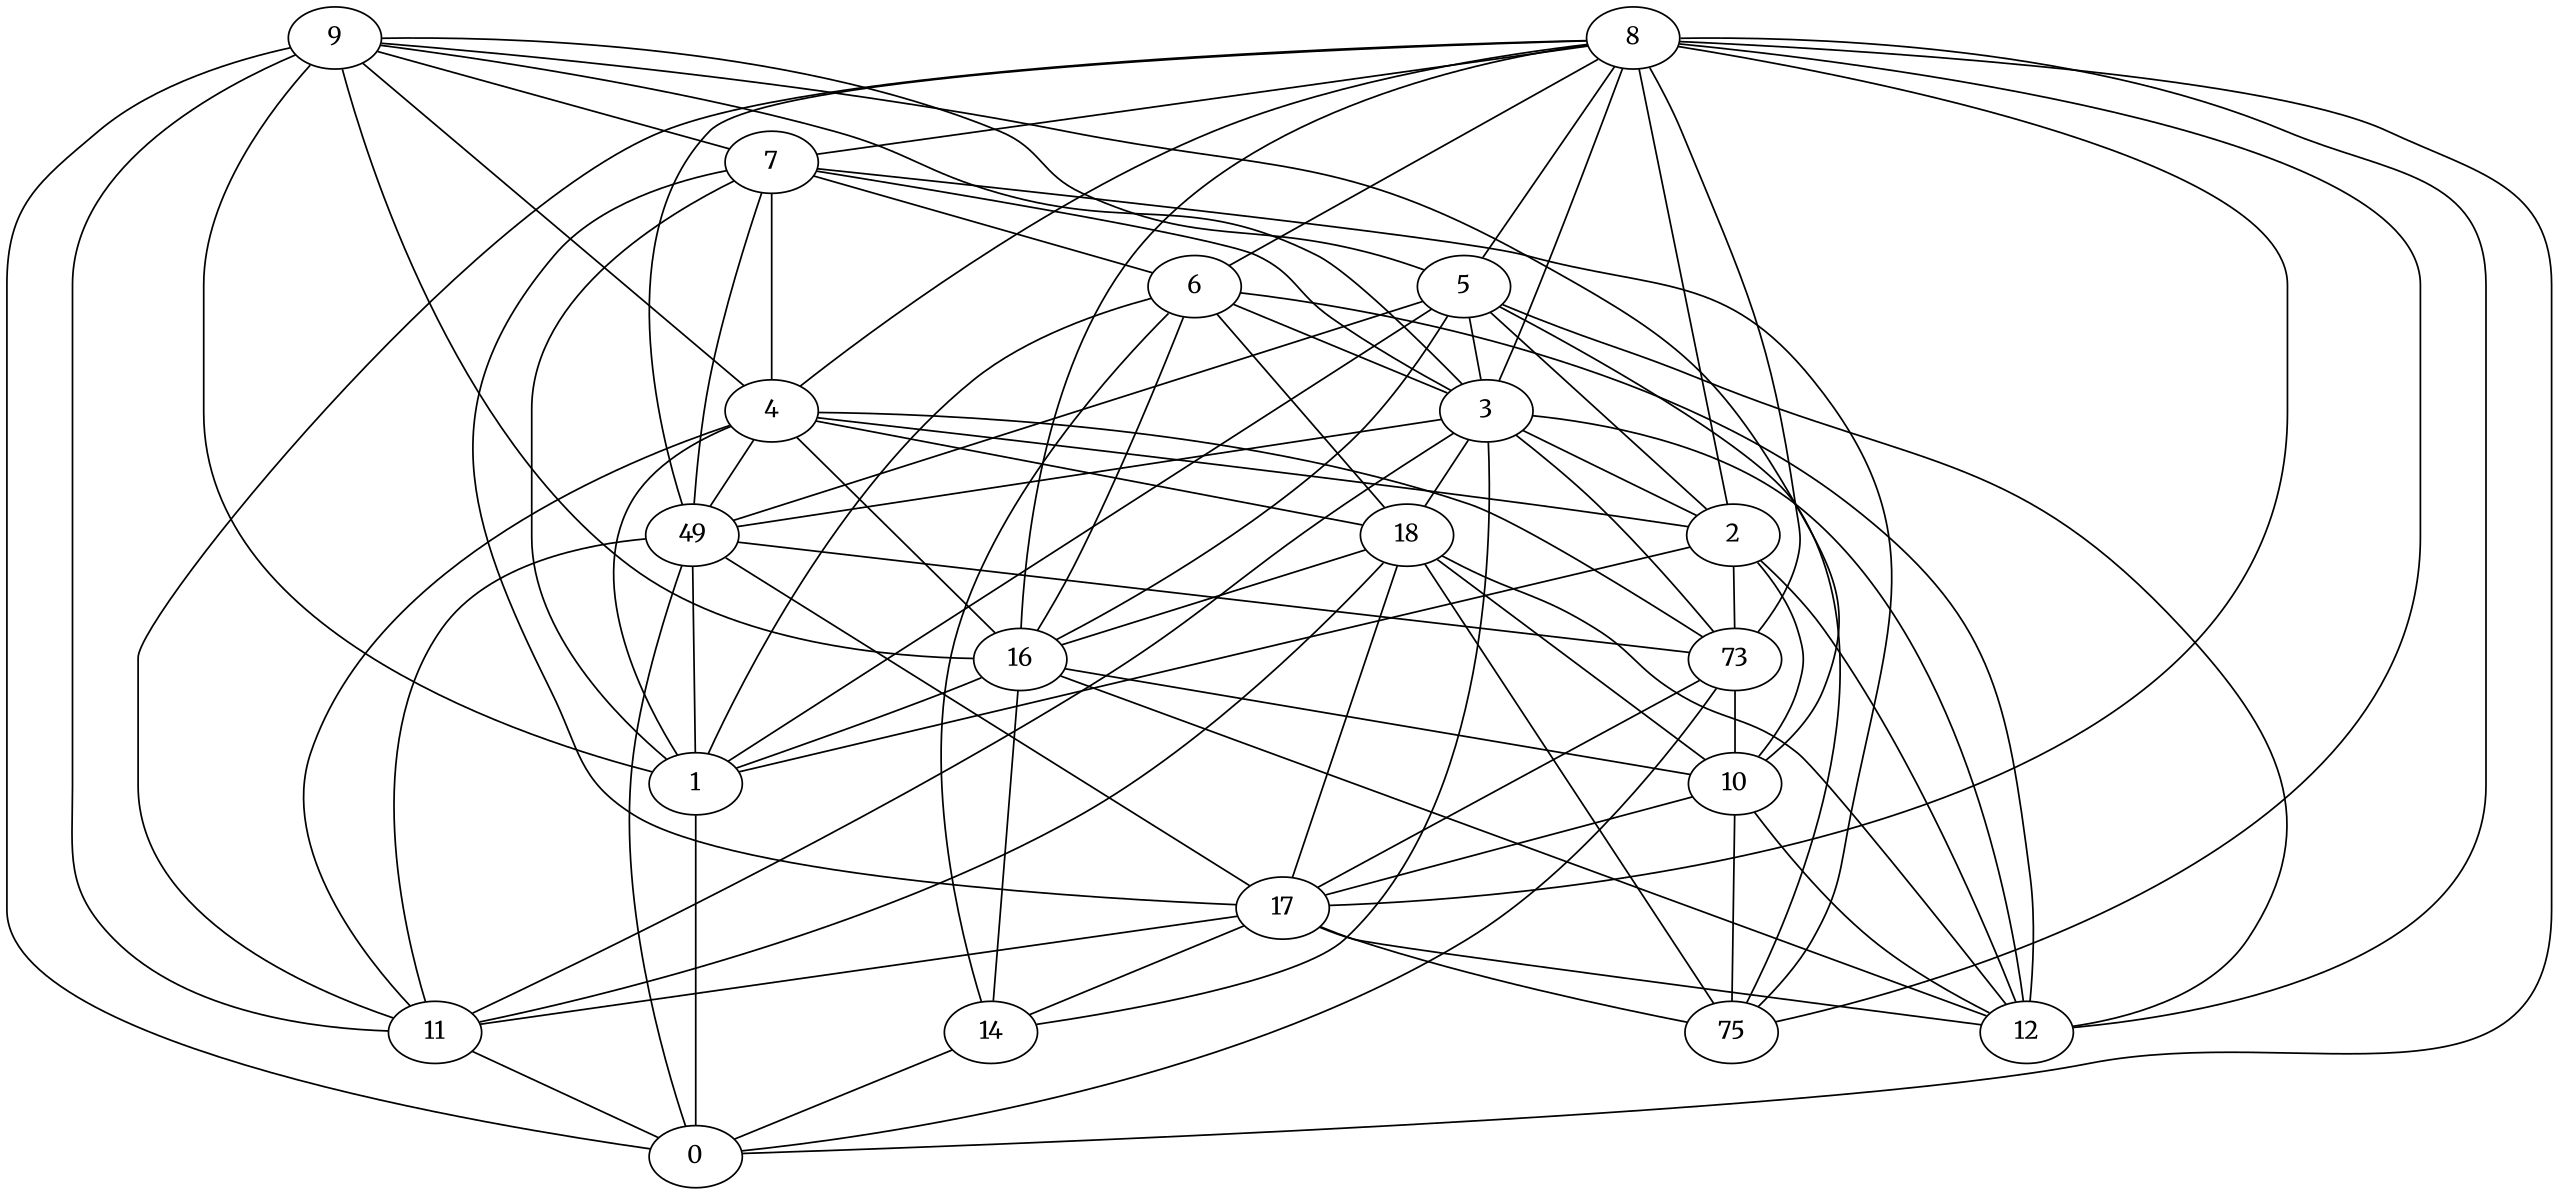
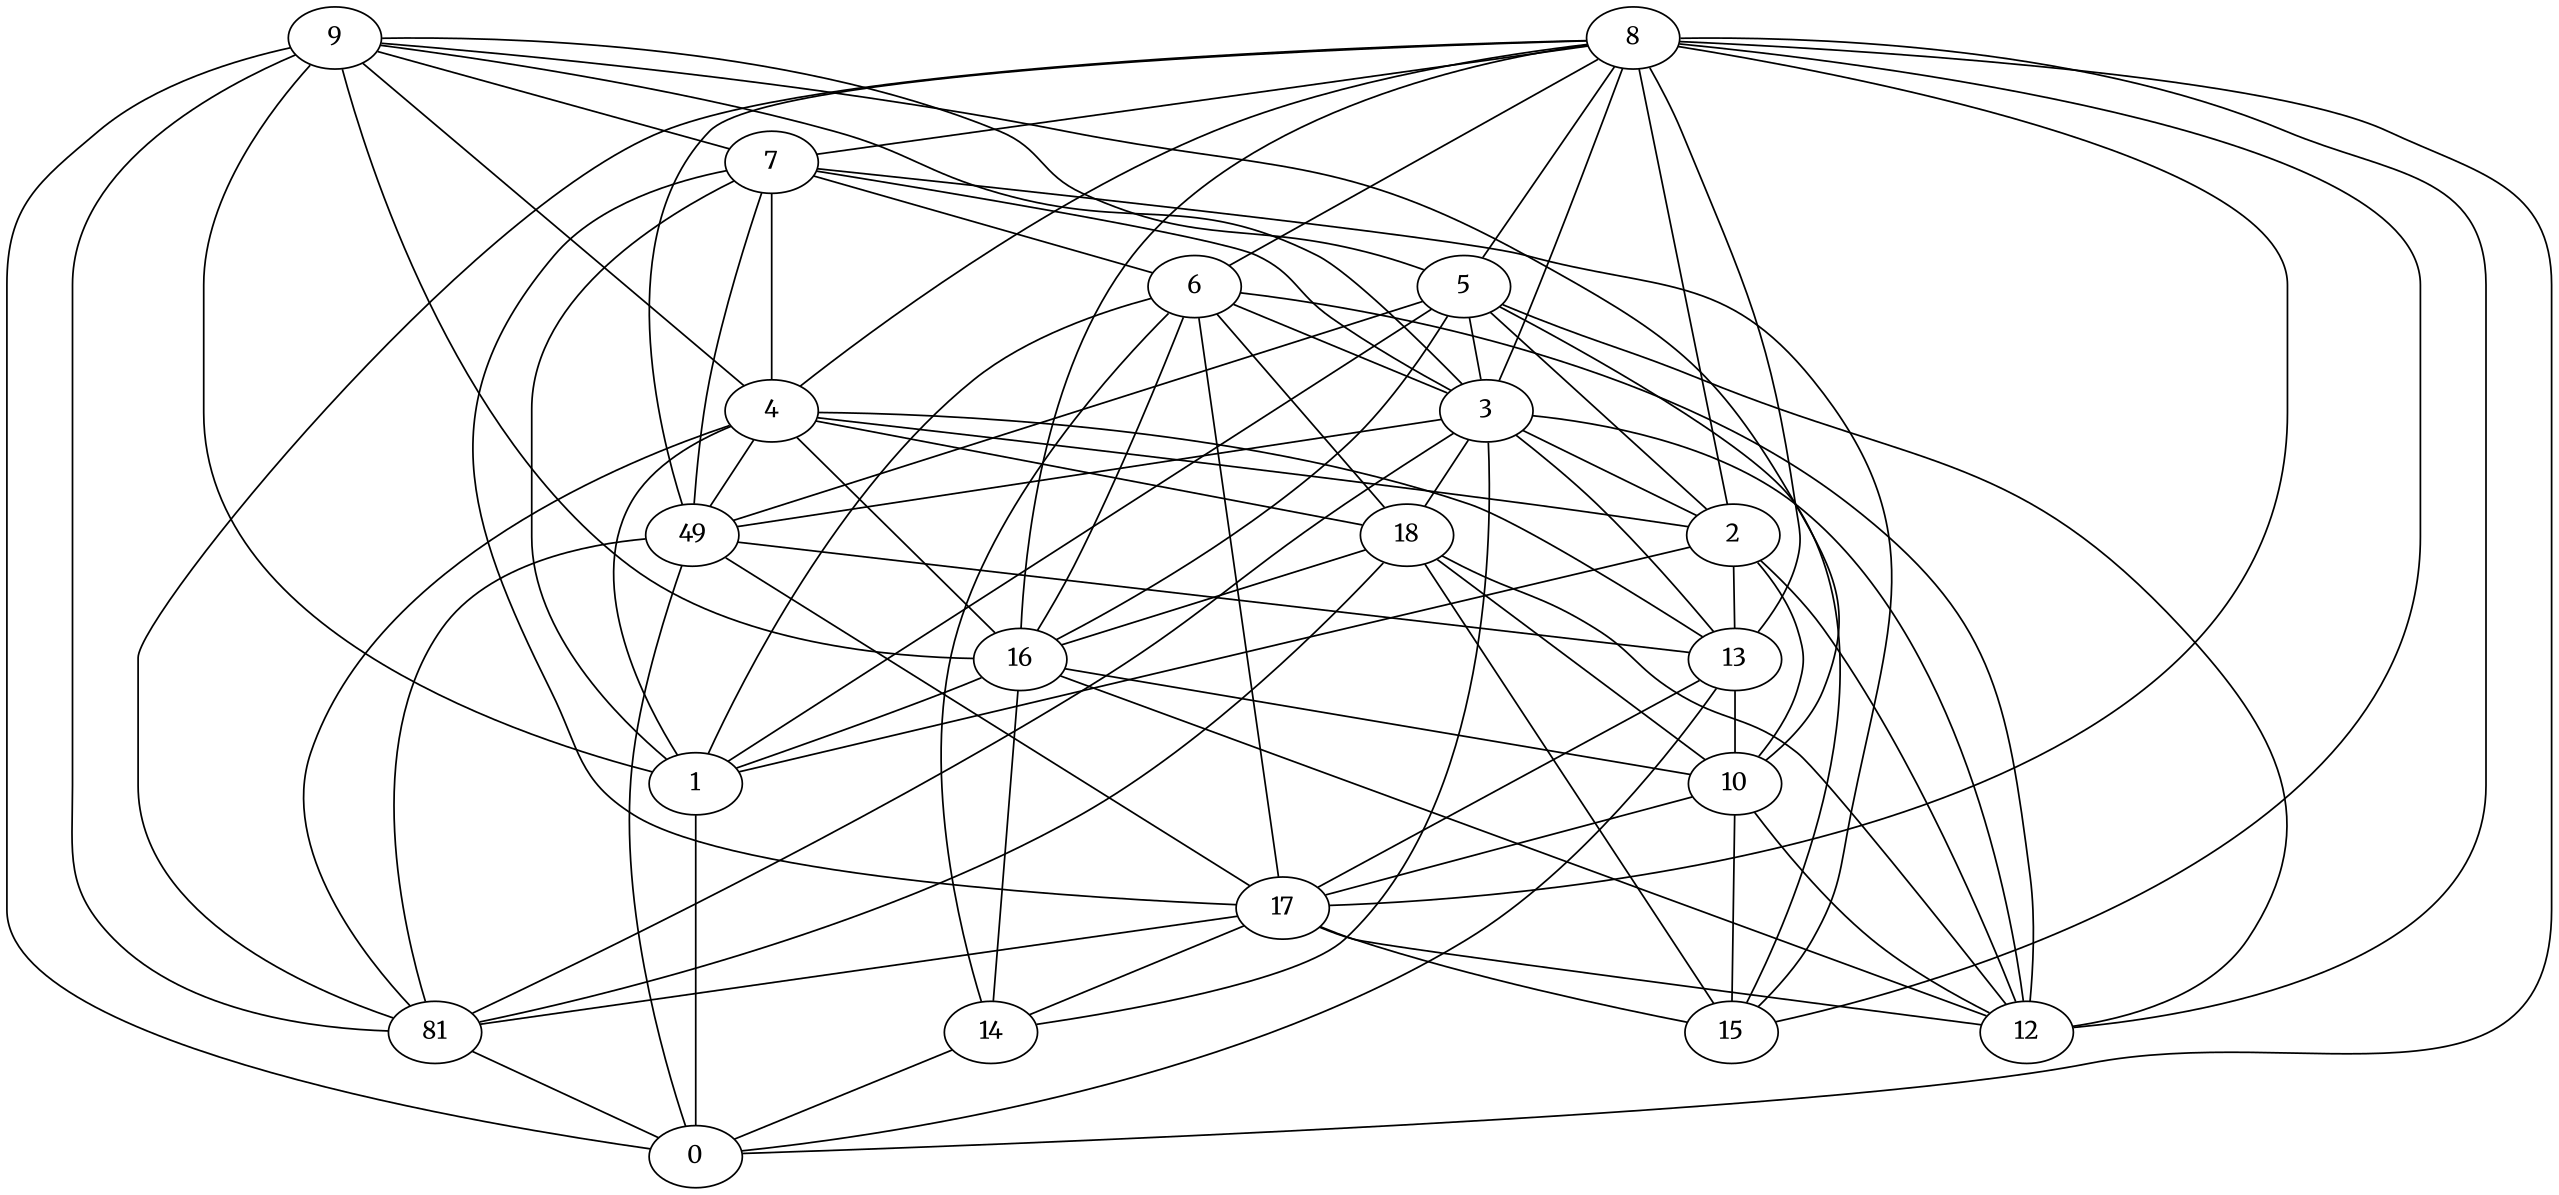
edge "49" -- "1": removed
node "73": label "73" -> "13"
edge "18" -- "17": now "6" -- "17"
node "11": label "11" -> "81"
node "75": label "75" -> "15"
